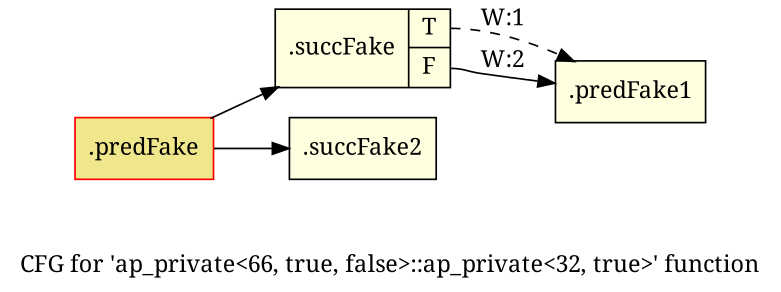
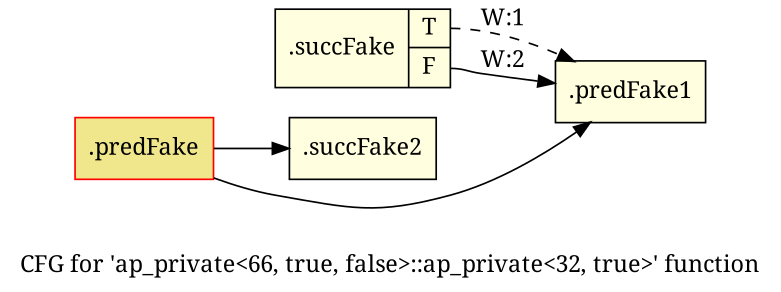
edge ".predFake" -> ".succFake": now ".predFake" -> ".predFake1"
